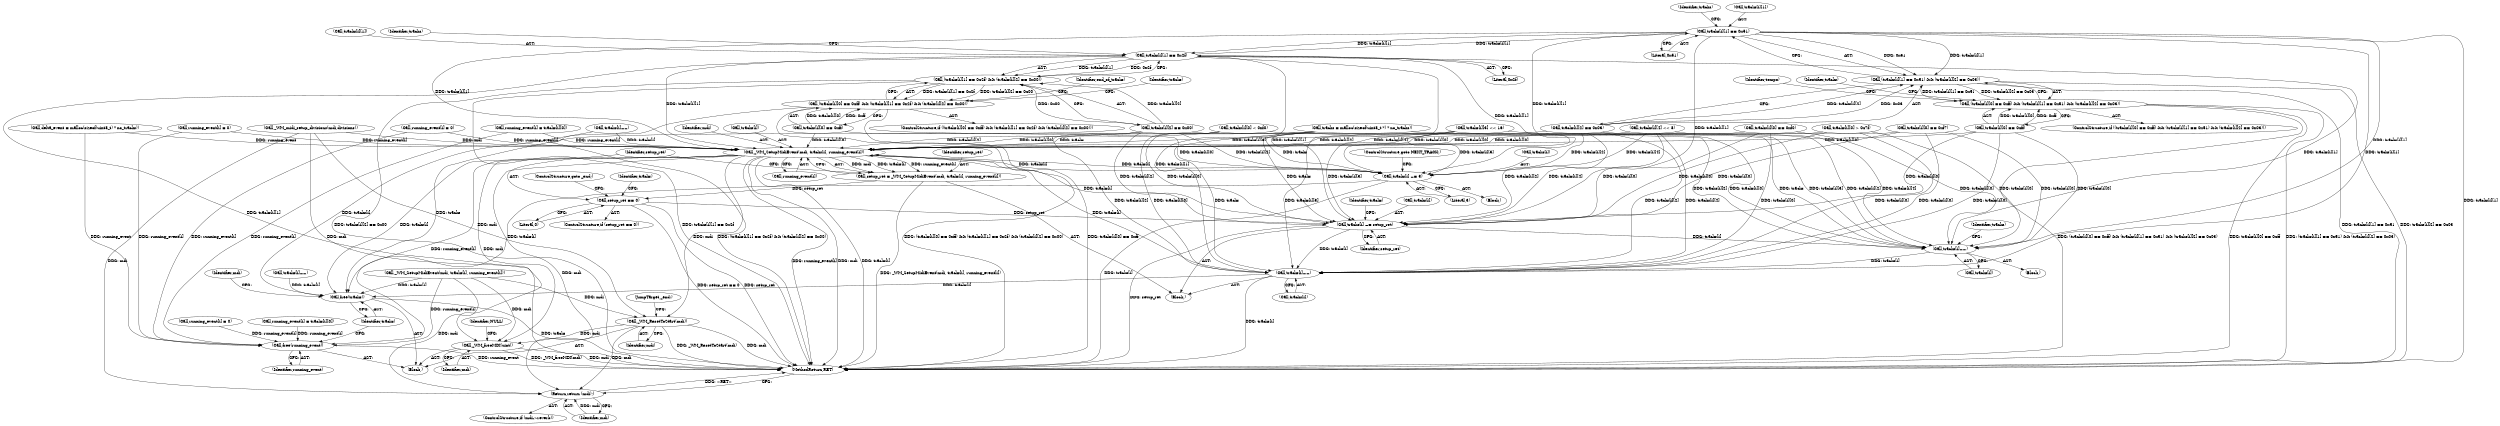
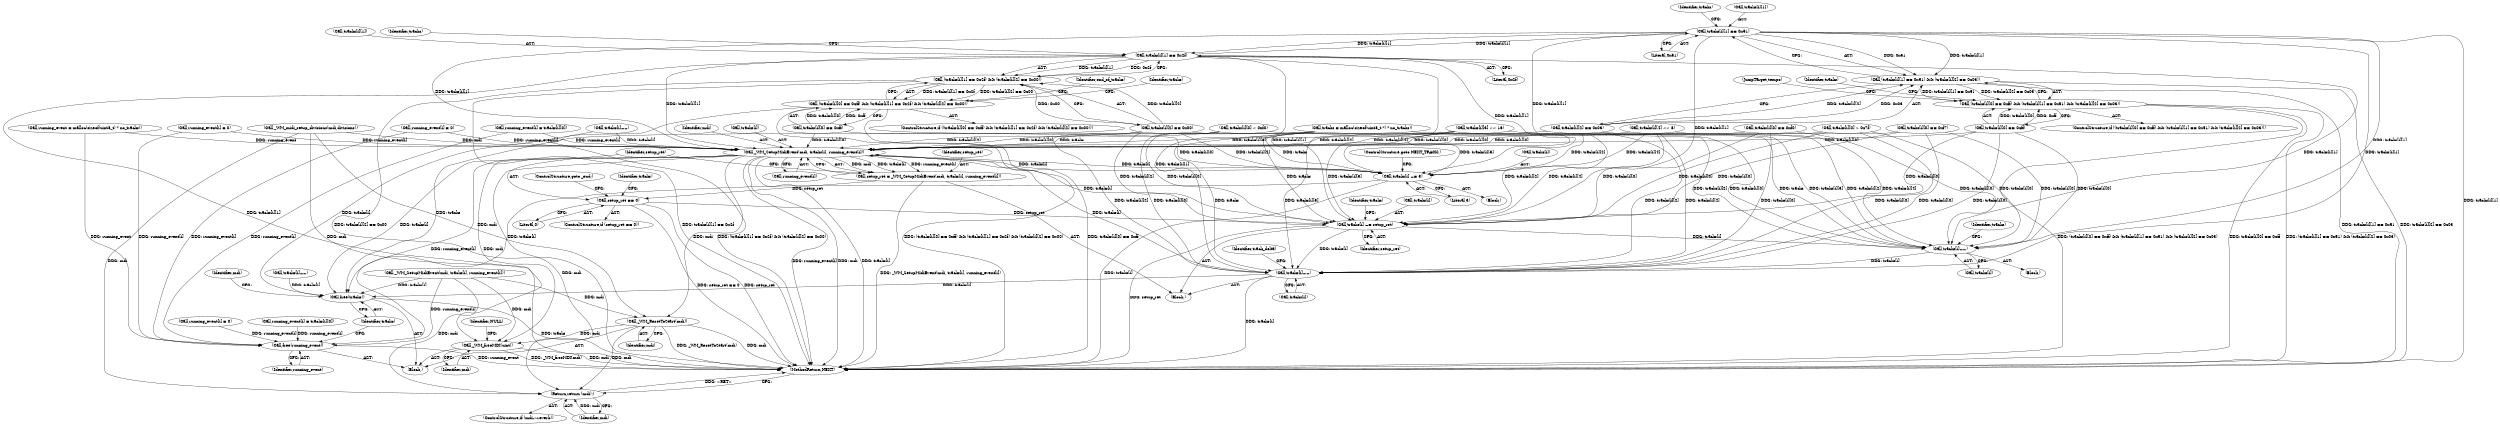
node "(Identifier,tempo)": label "(Identifier,tempo)" -> "(JumpTarget,tempo)"
node "(Call,delta_event = malloc(sizeof(uint8_t) * no_tracks))": label "(Call,delta_event = malloc(sizeof(uint8_t) * no_tracks))" -> "(Call,running_event = malloc(sizeof(uint8_t) * no_tracks))"
node "(Identifier,track_delta)": added
node "(JumpTarget,_end:)": removed
node "(MethodReturn,RET)": label "(MethodReturn,RET)" -> "(MethodReturn,NEXT)"
